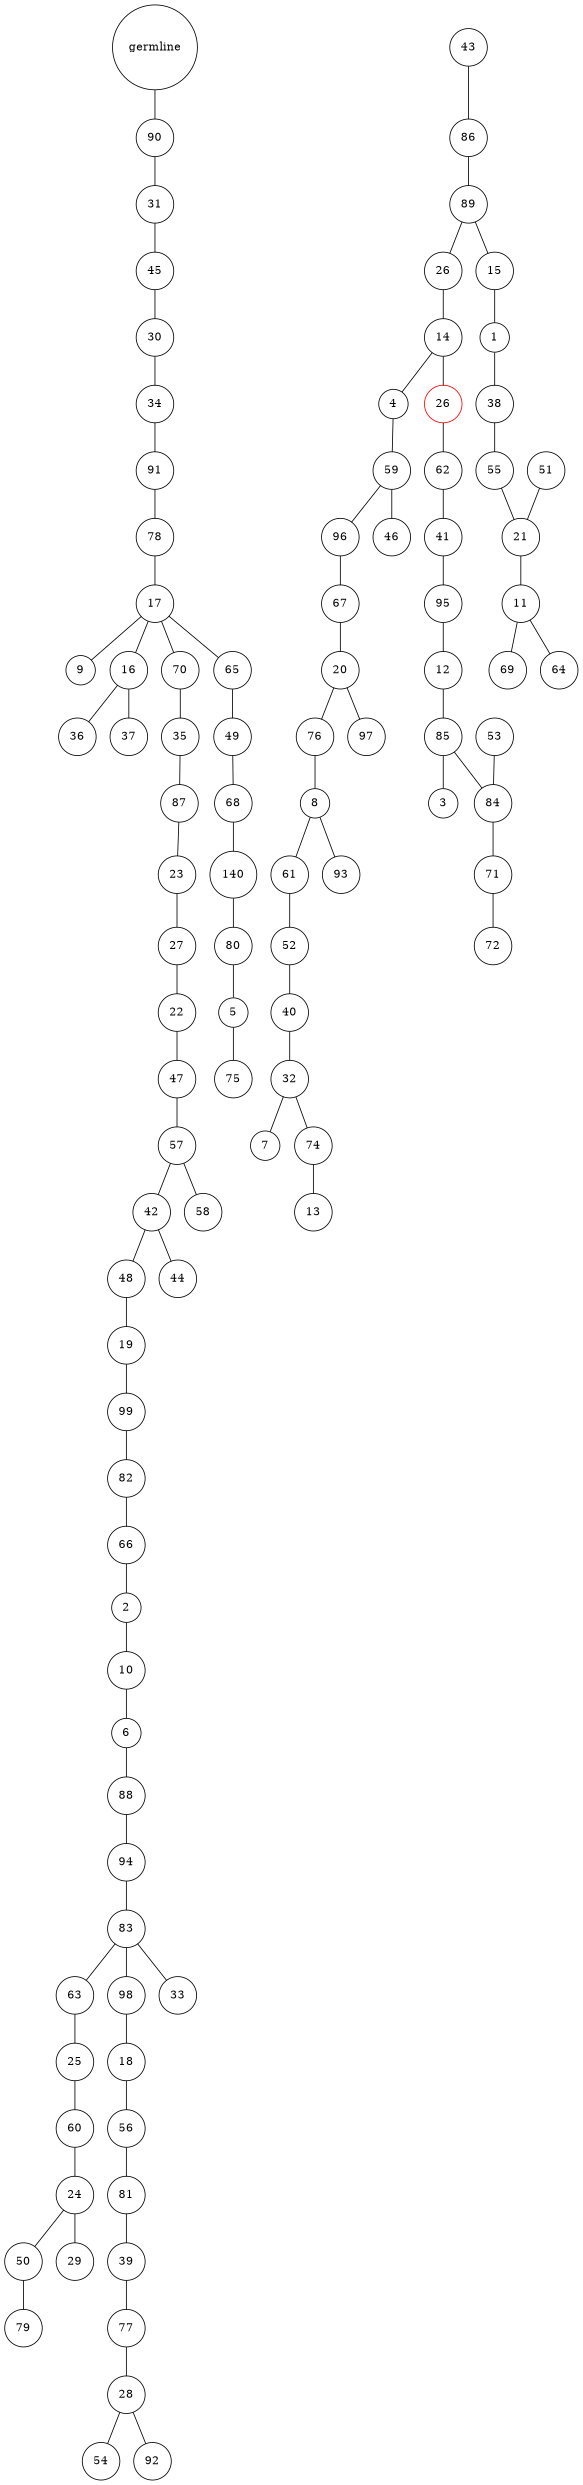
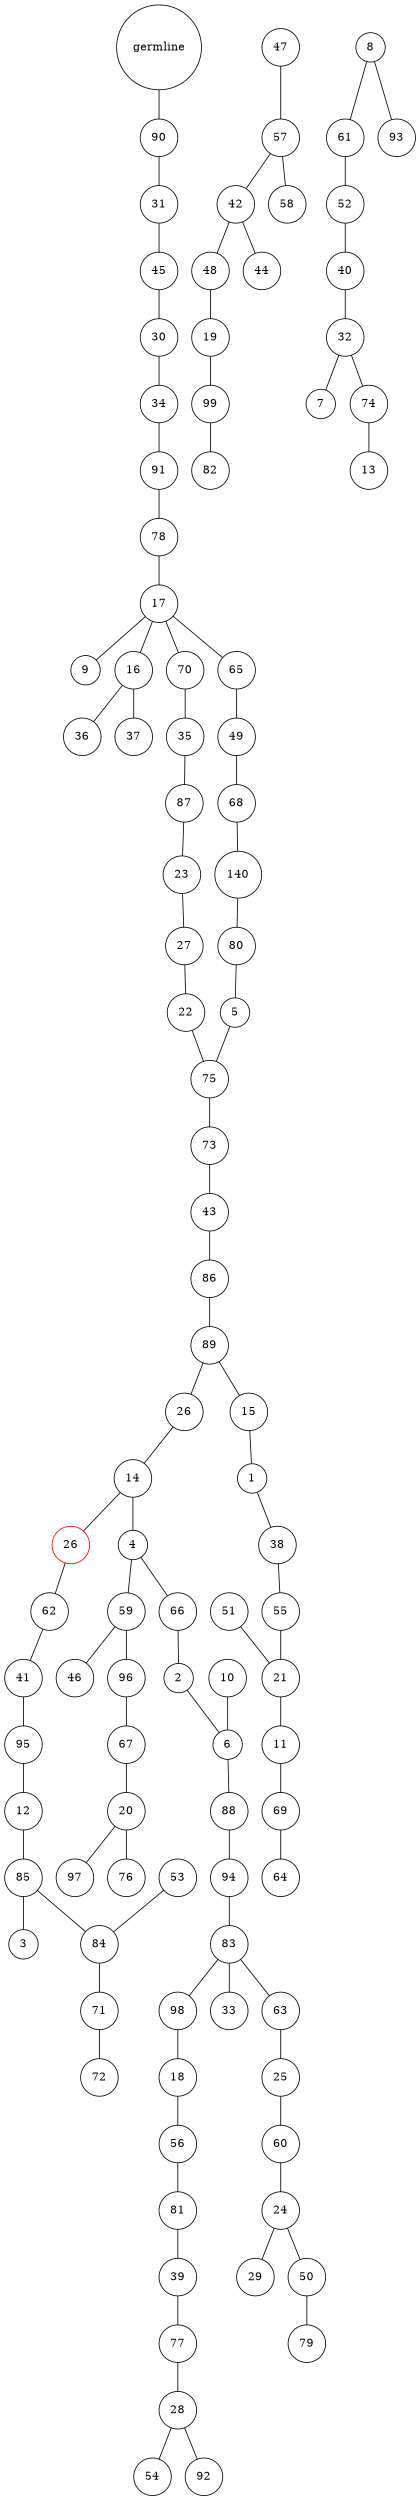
edge "11" -- "64": now "69" -- "64"
edge "76" -- "8": removed
edge "22" -- "47": now "22" -- "75"
node "73": added
edge "82" -- "66": now "4" -- "66"
edge "2" -- "10": now "2" -- "6"
